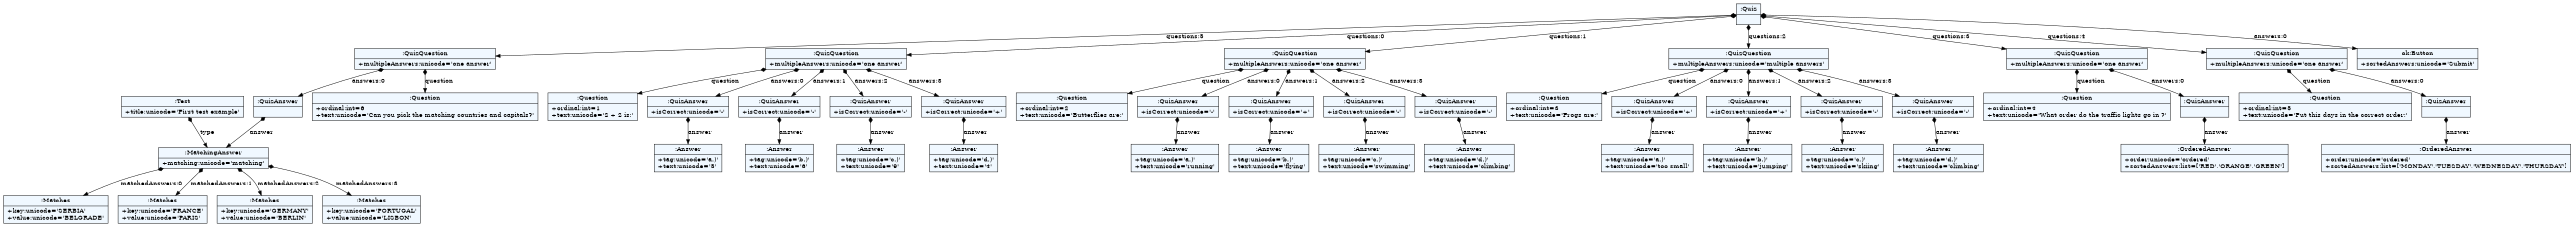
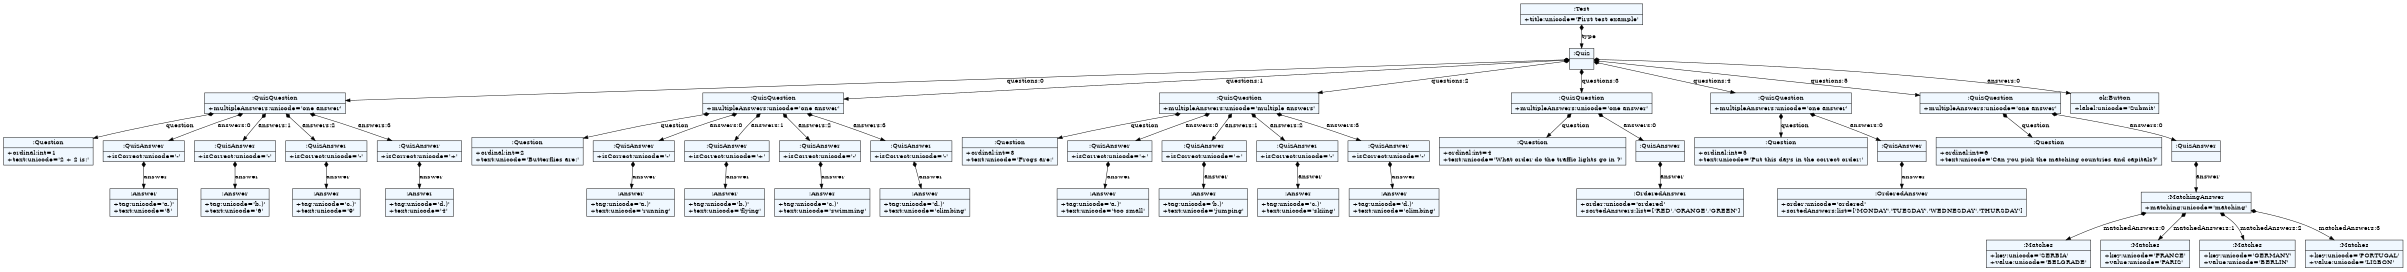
node "ok:Button": text "+sortedAnswers:unicode='Submit'" -> "+label:unicode='Submit'"
edge ":Test" -- ":MatchingAnswer": now ":Test" -- ":Quiz"
